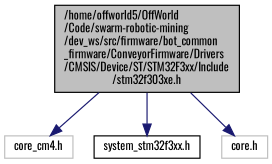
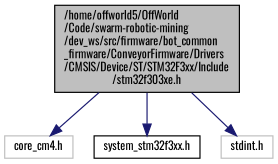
node "core.h": label "core.h" -> "stdint.h"
